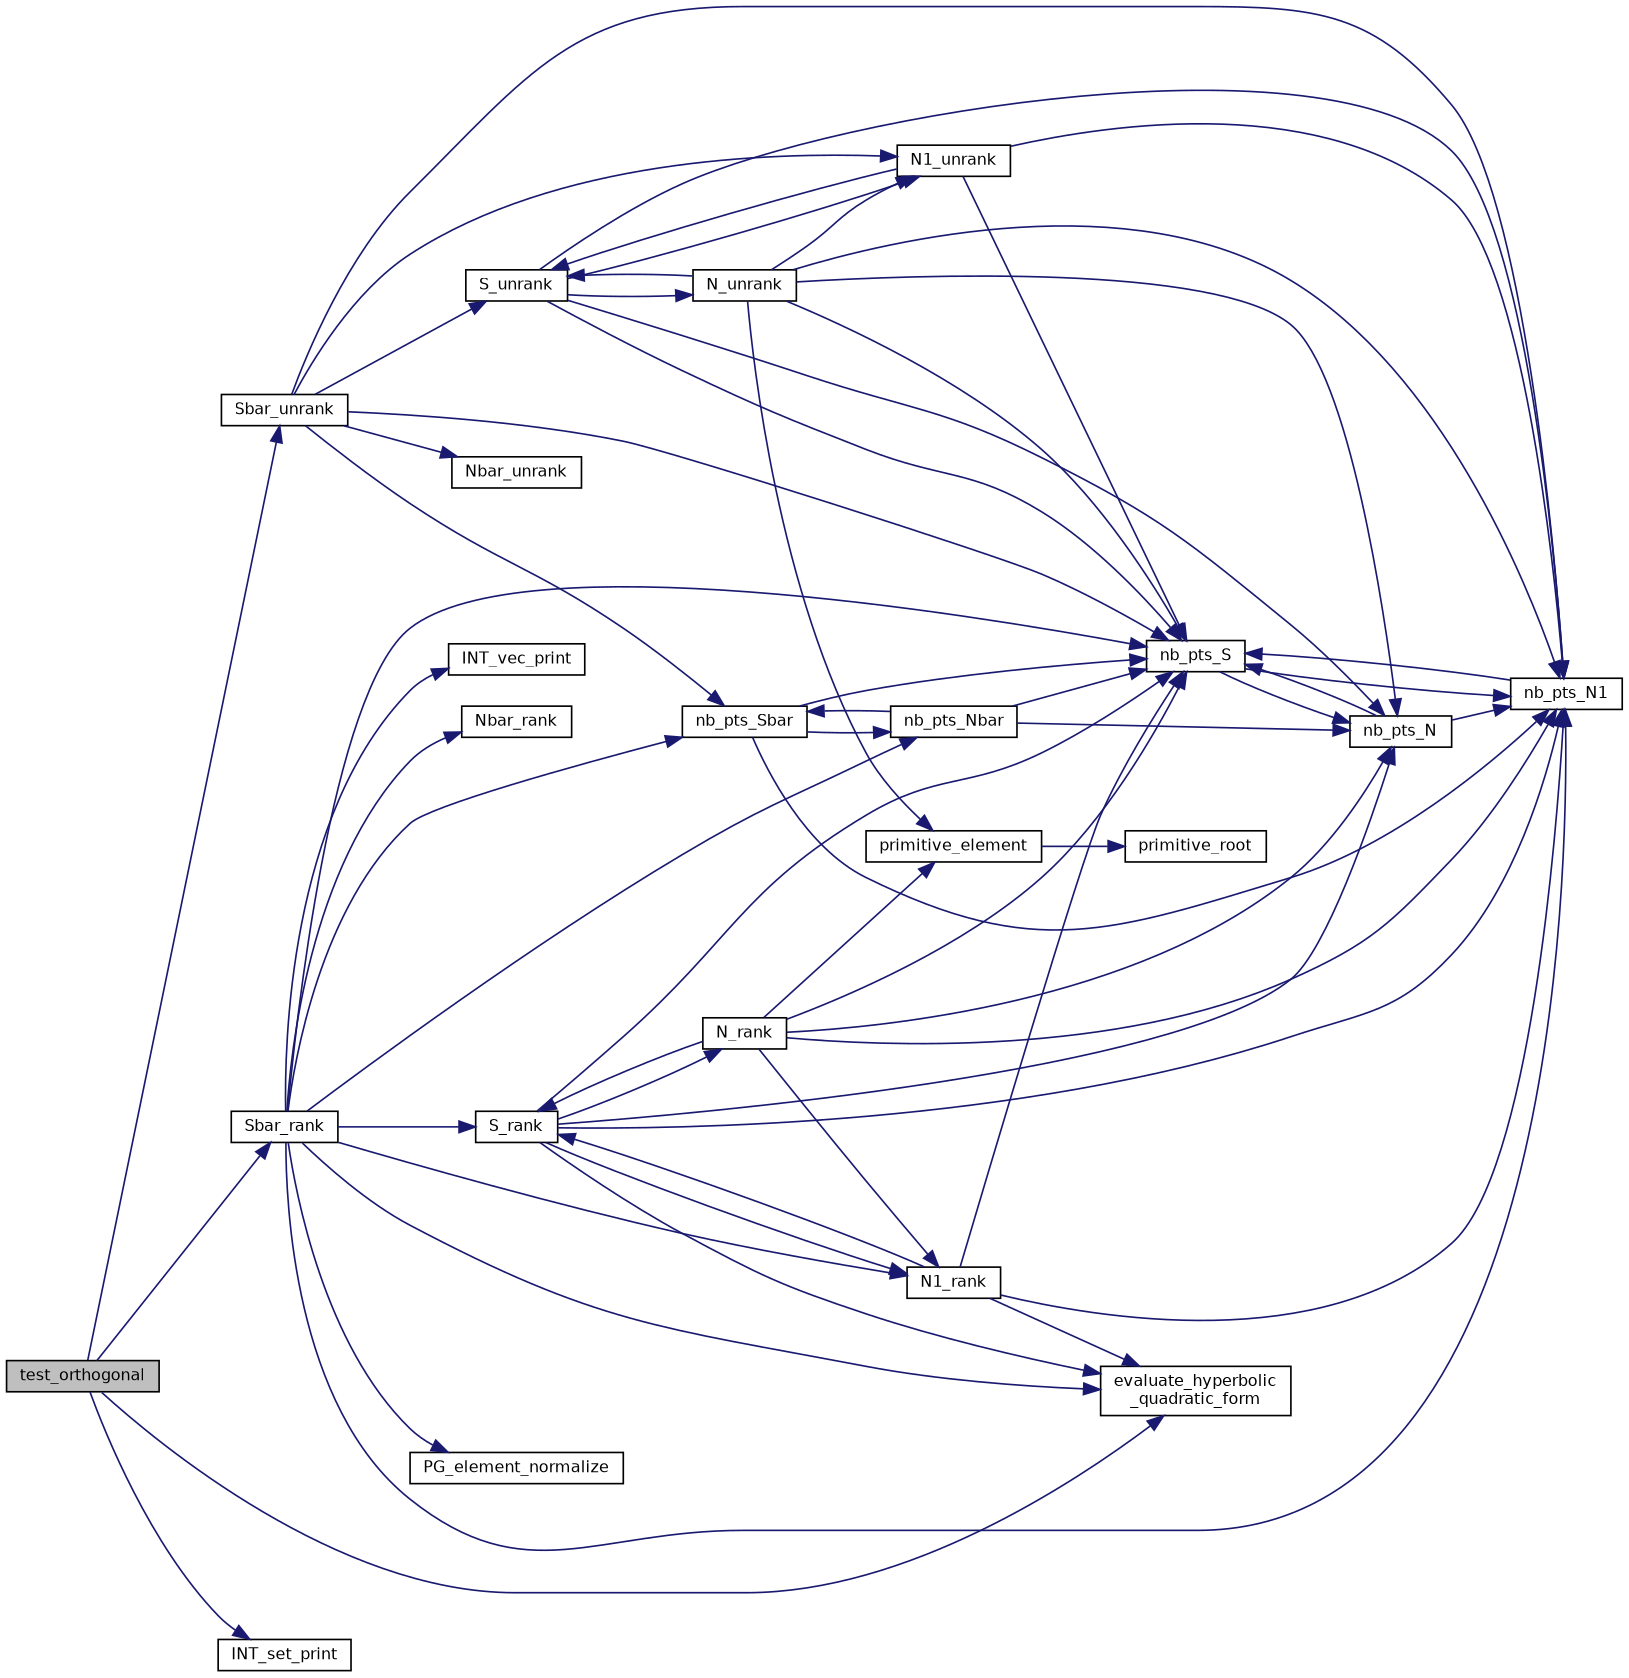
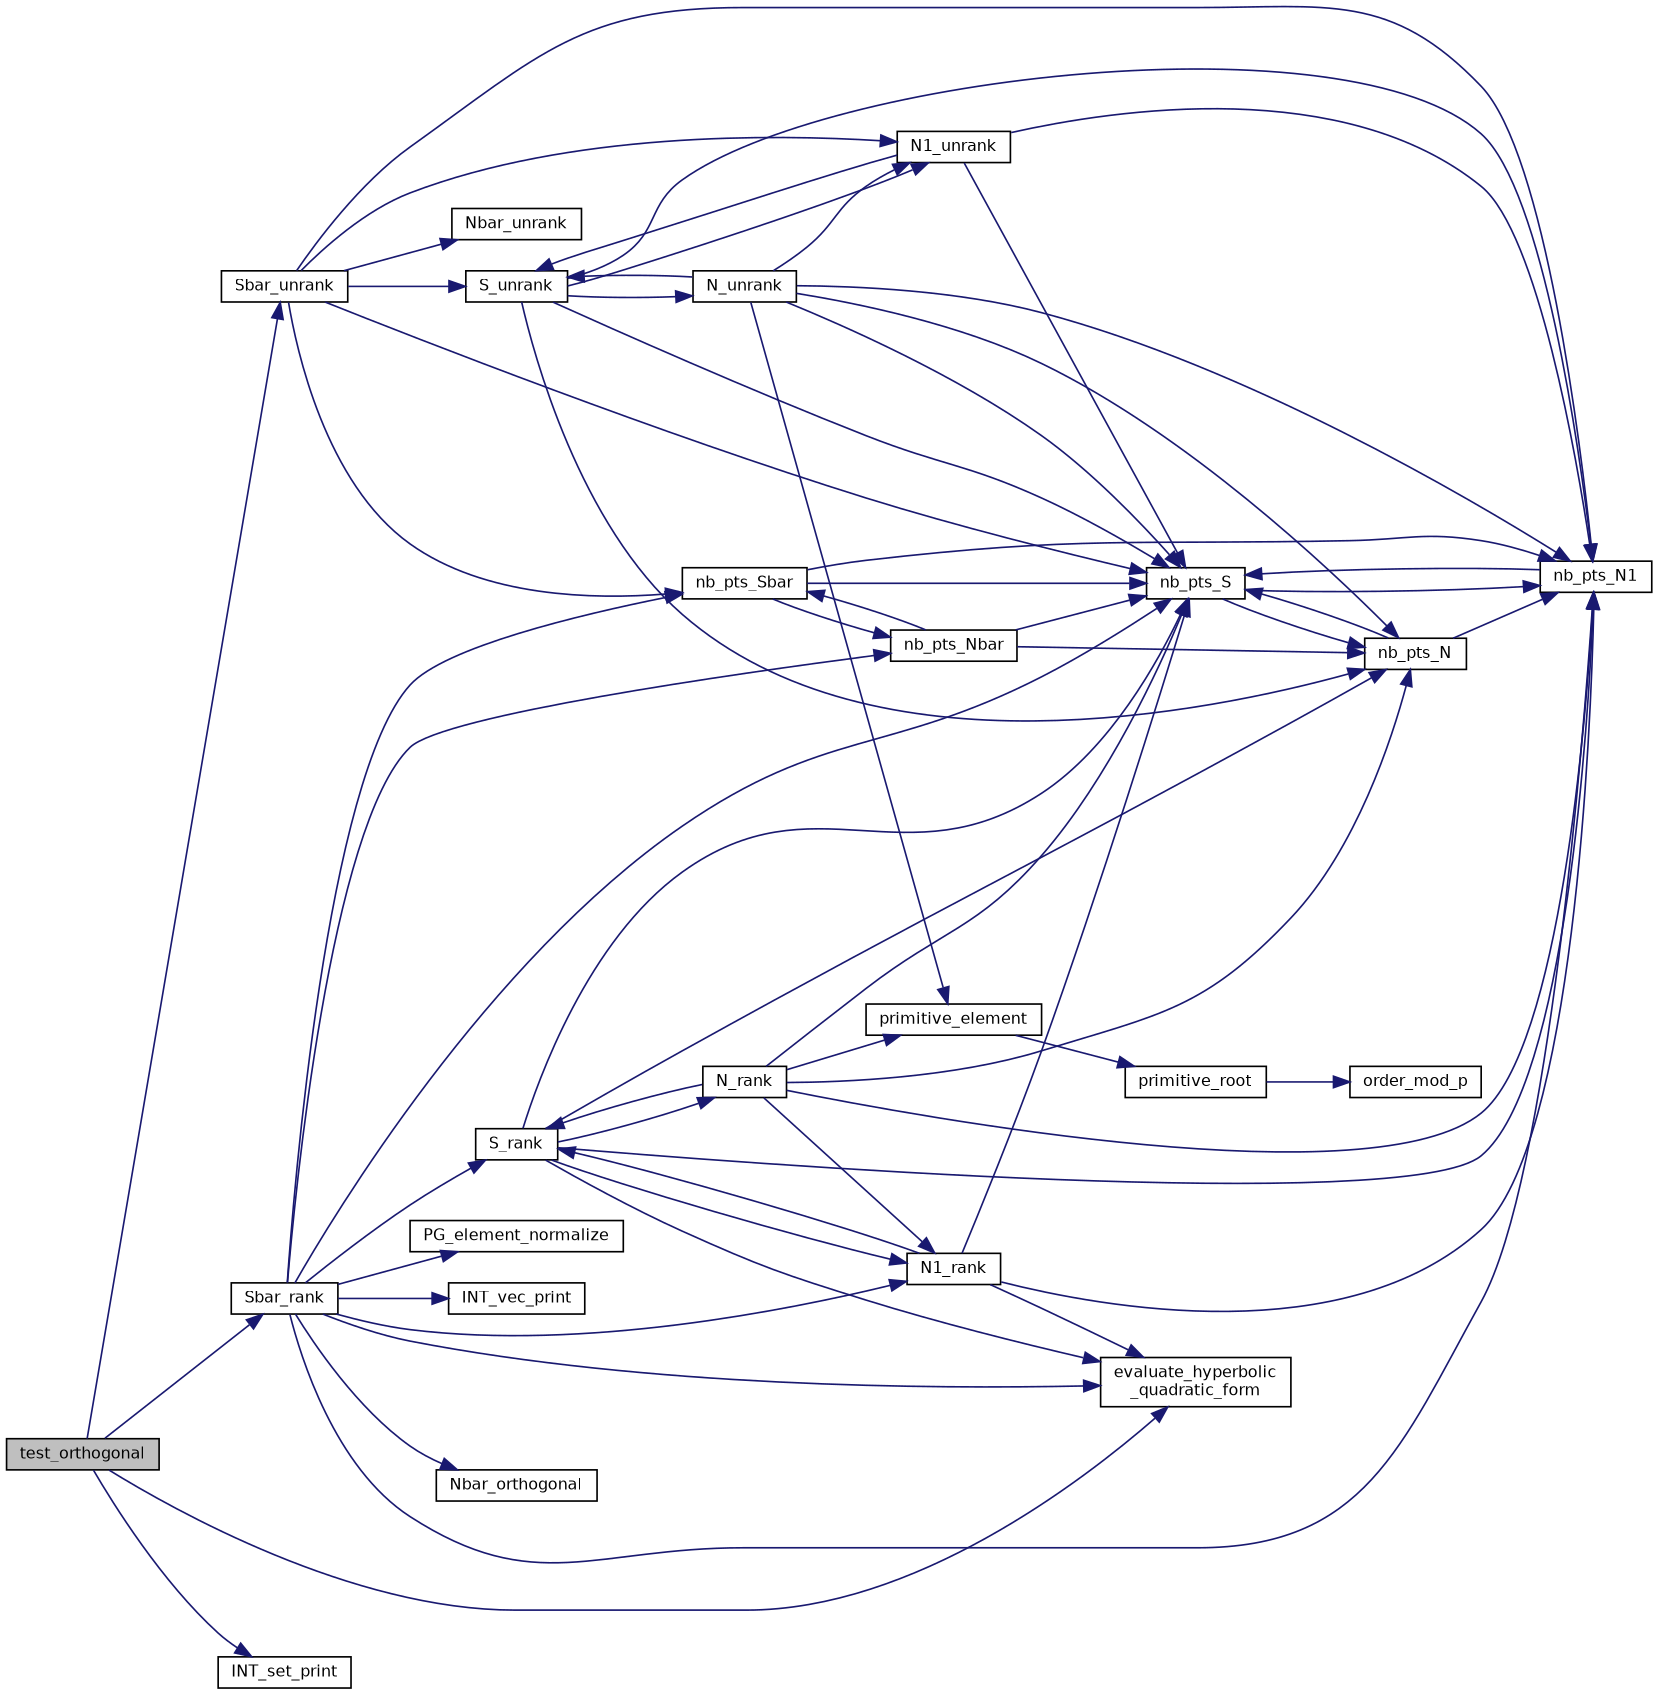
node "Nbar_rank": label "Nbar_rank" -> "Nbar_orthogonal"
node "order_mod_p": added
